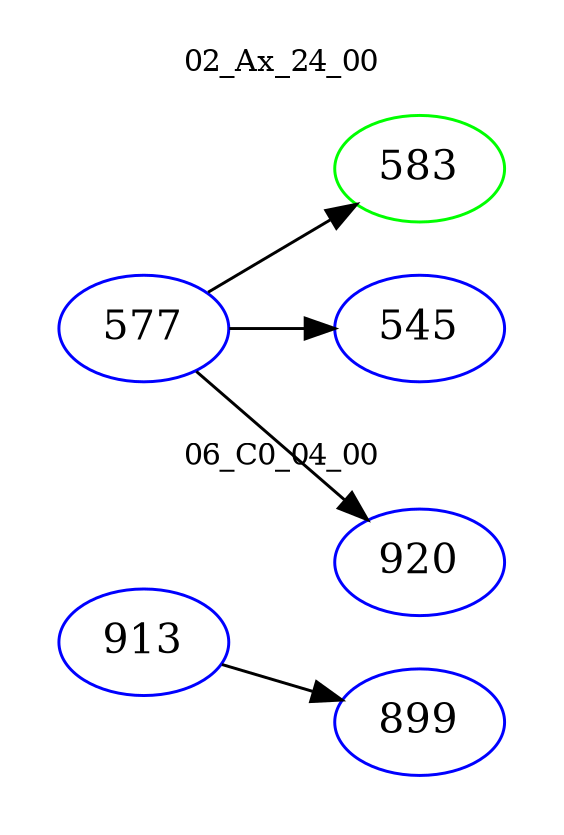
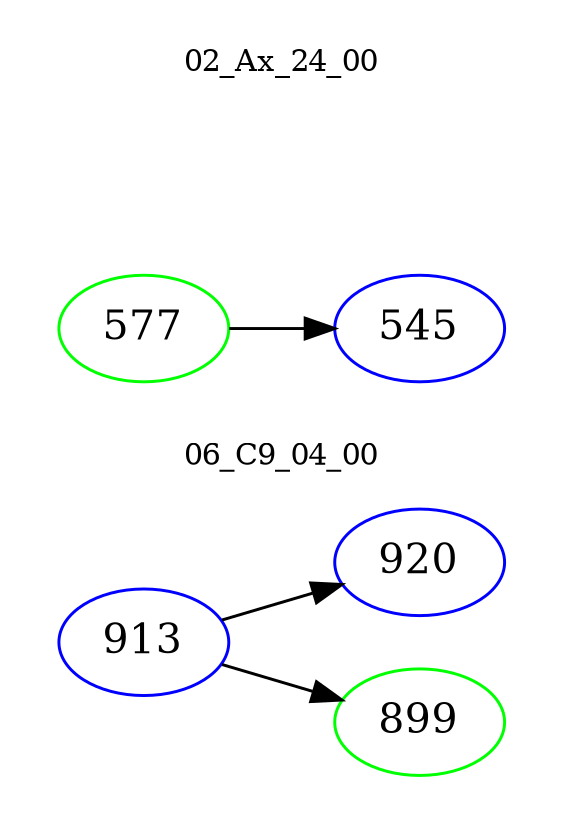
node "583": removed
node "577": color blue -> green
edge "577" -> "920": now "913" -> "920"
cluster "06_C0_04_00": label "06_C0_04_00" -> "06_C9_04_00"
node "899": color blue -> green
